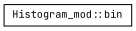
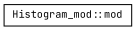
node "Histogram_mod::bin": label "Histogram_mod::bin" -> "Histogram_mod::mod"
